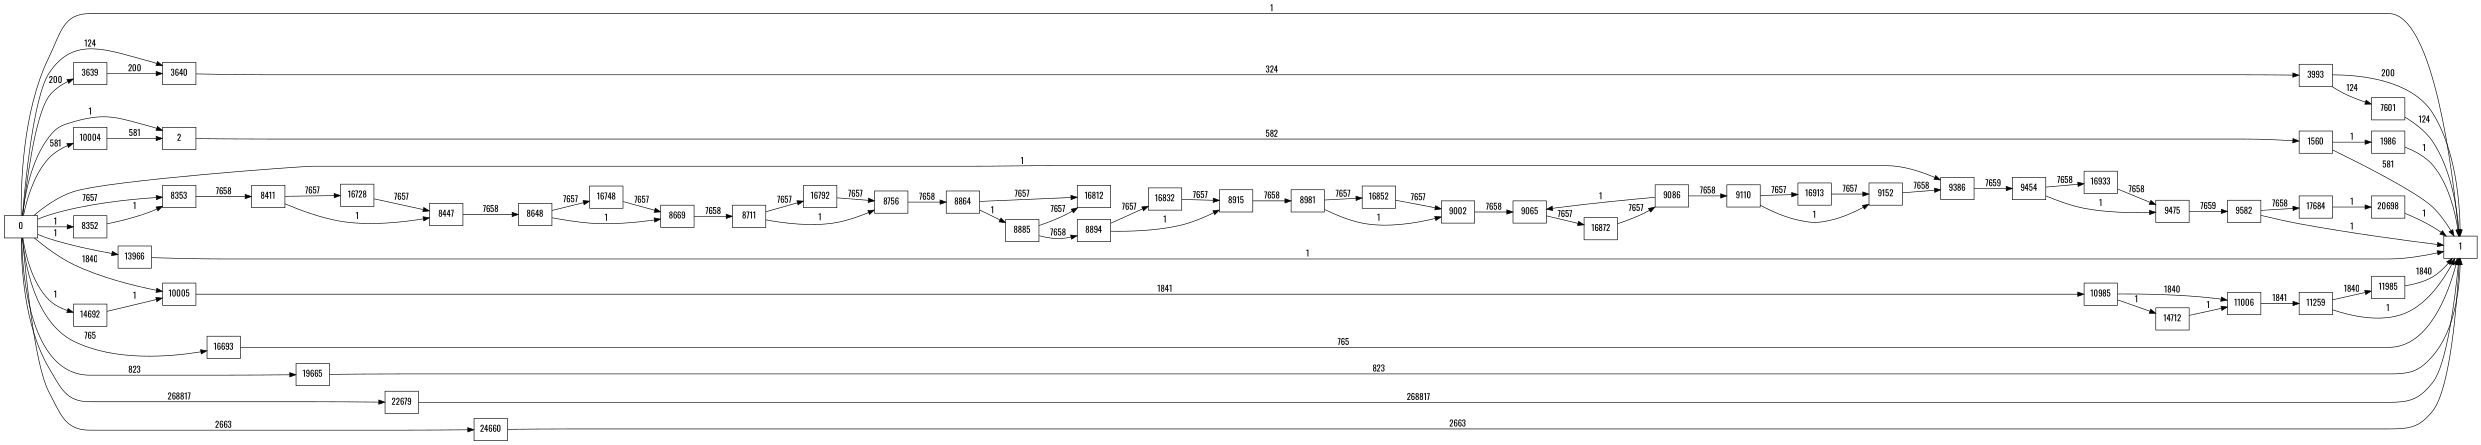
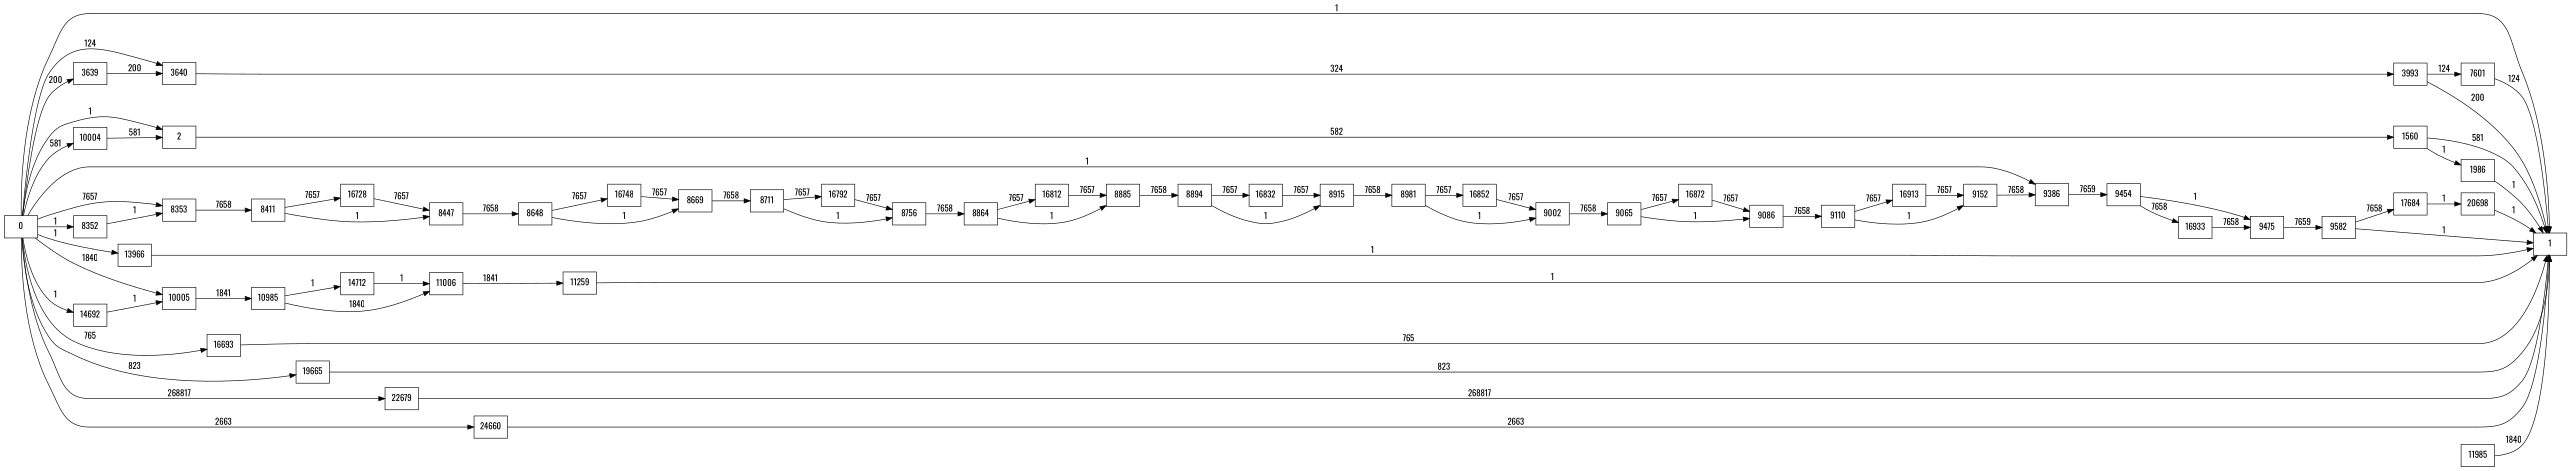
edge "9086" -> "9065": reversed
edge "8885" -> "16812": reversed
edge "11259" -> "11985": removed, label "1840"
